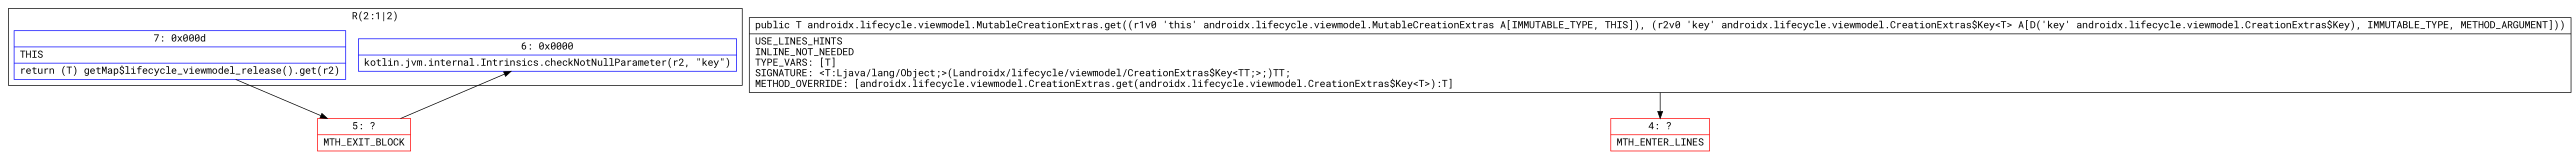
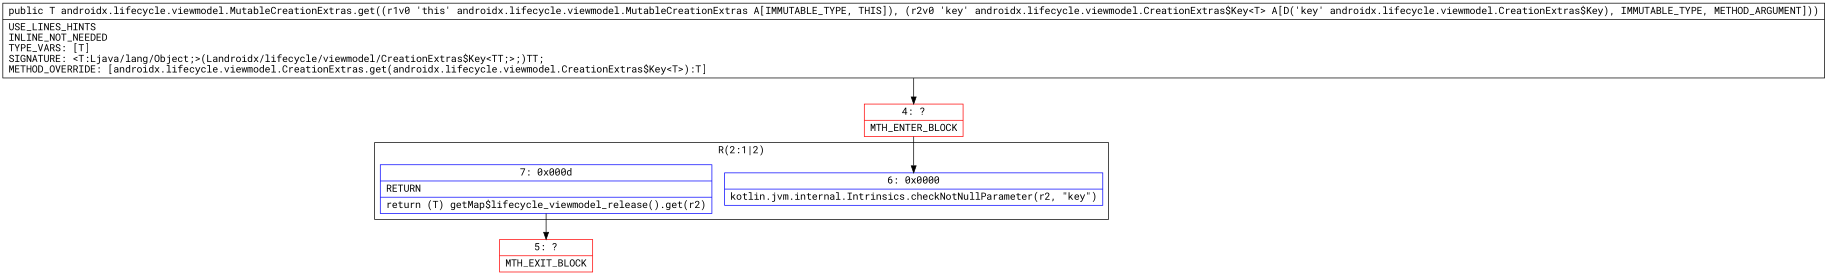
node "7: 0x000d": text "THIS" -> "RETURN"
edge "5: ?" -> "6: 0x0000": now "4: ?" -> "6: 0x0000"
node "4: ?": text "MTH_ENTER_LINES" -> "MTH_ENTER_BLOCK"
